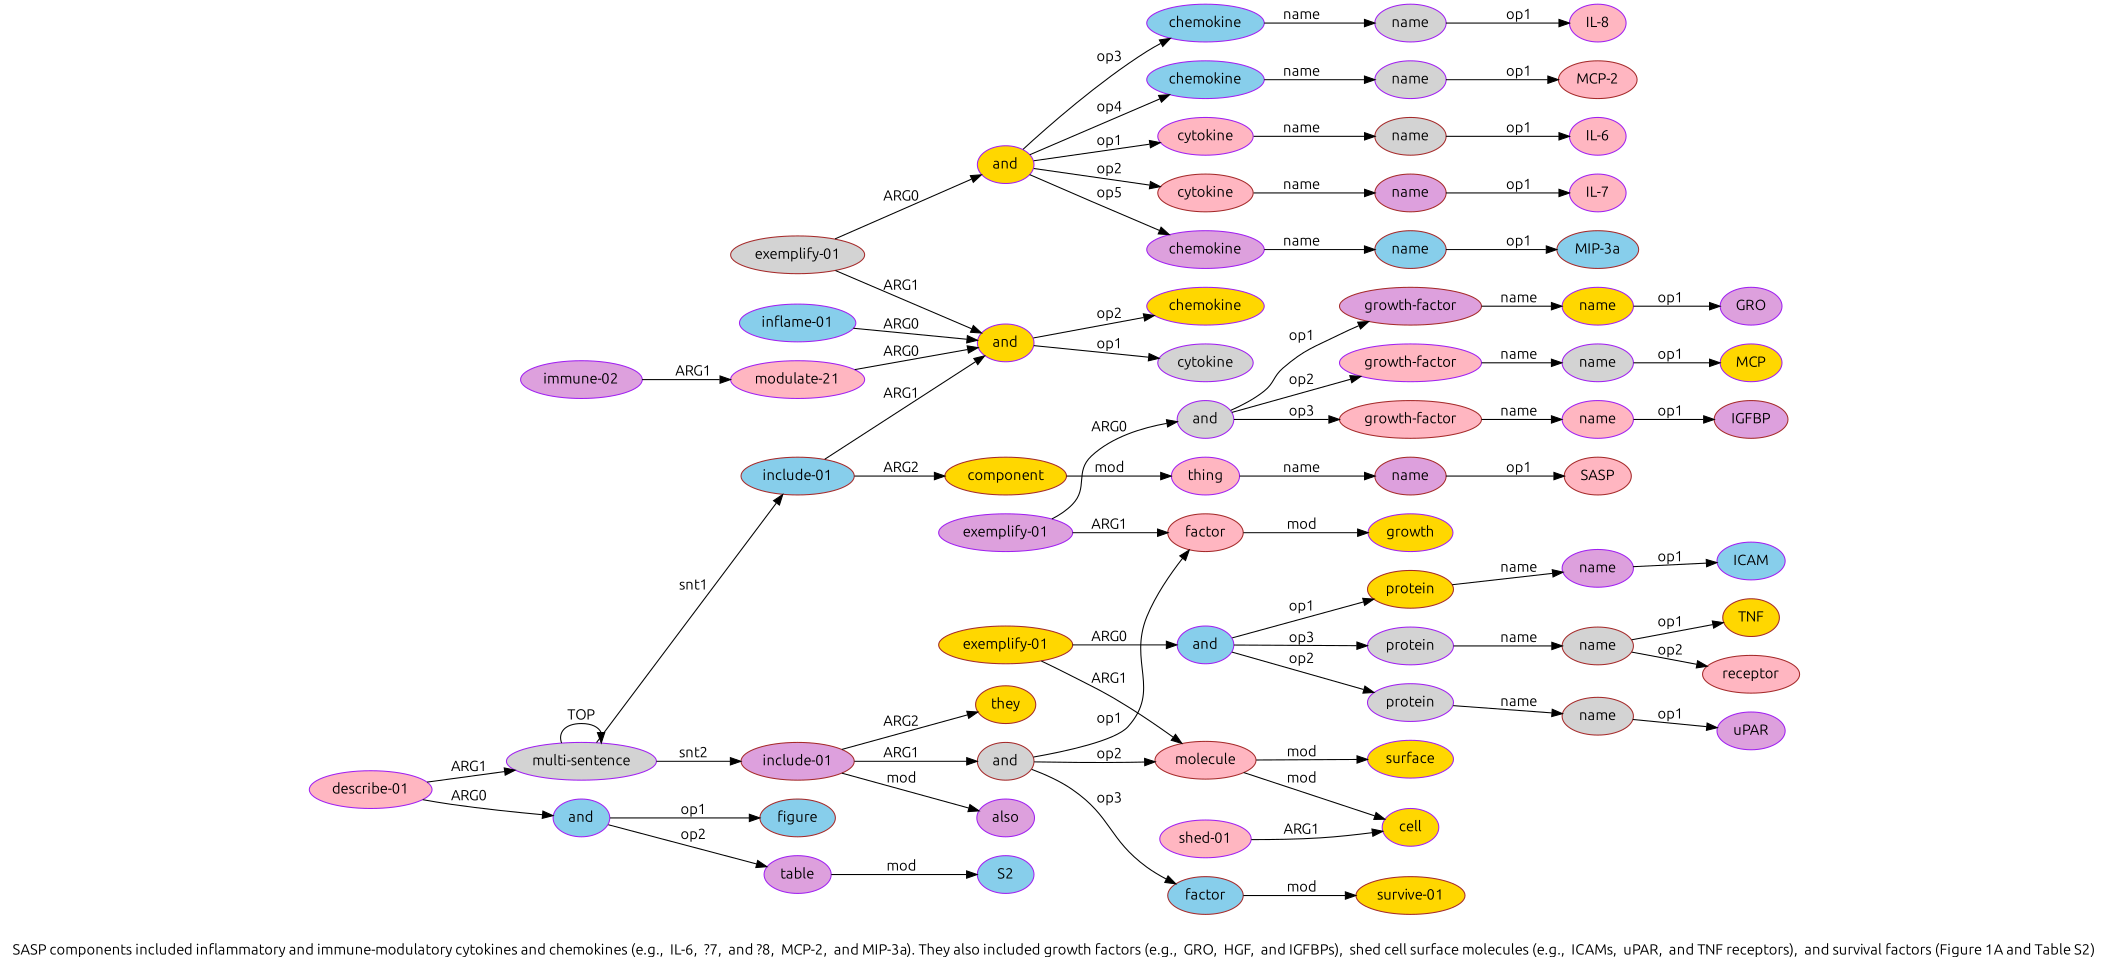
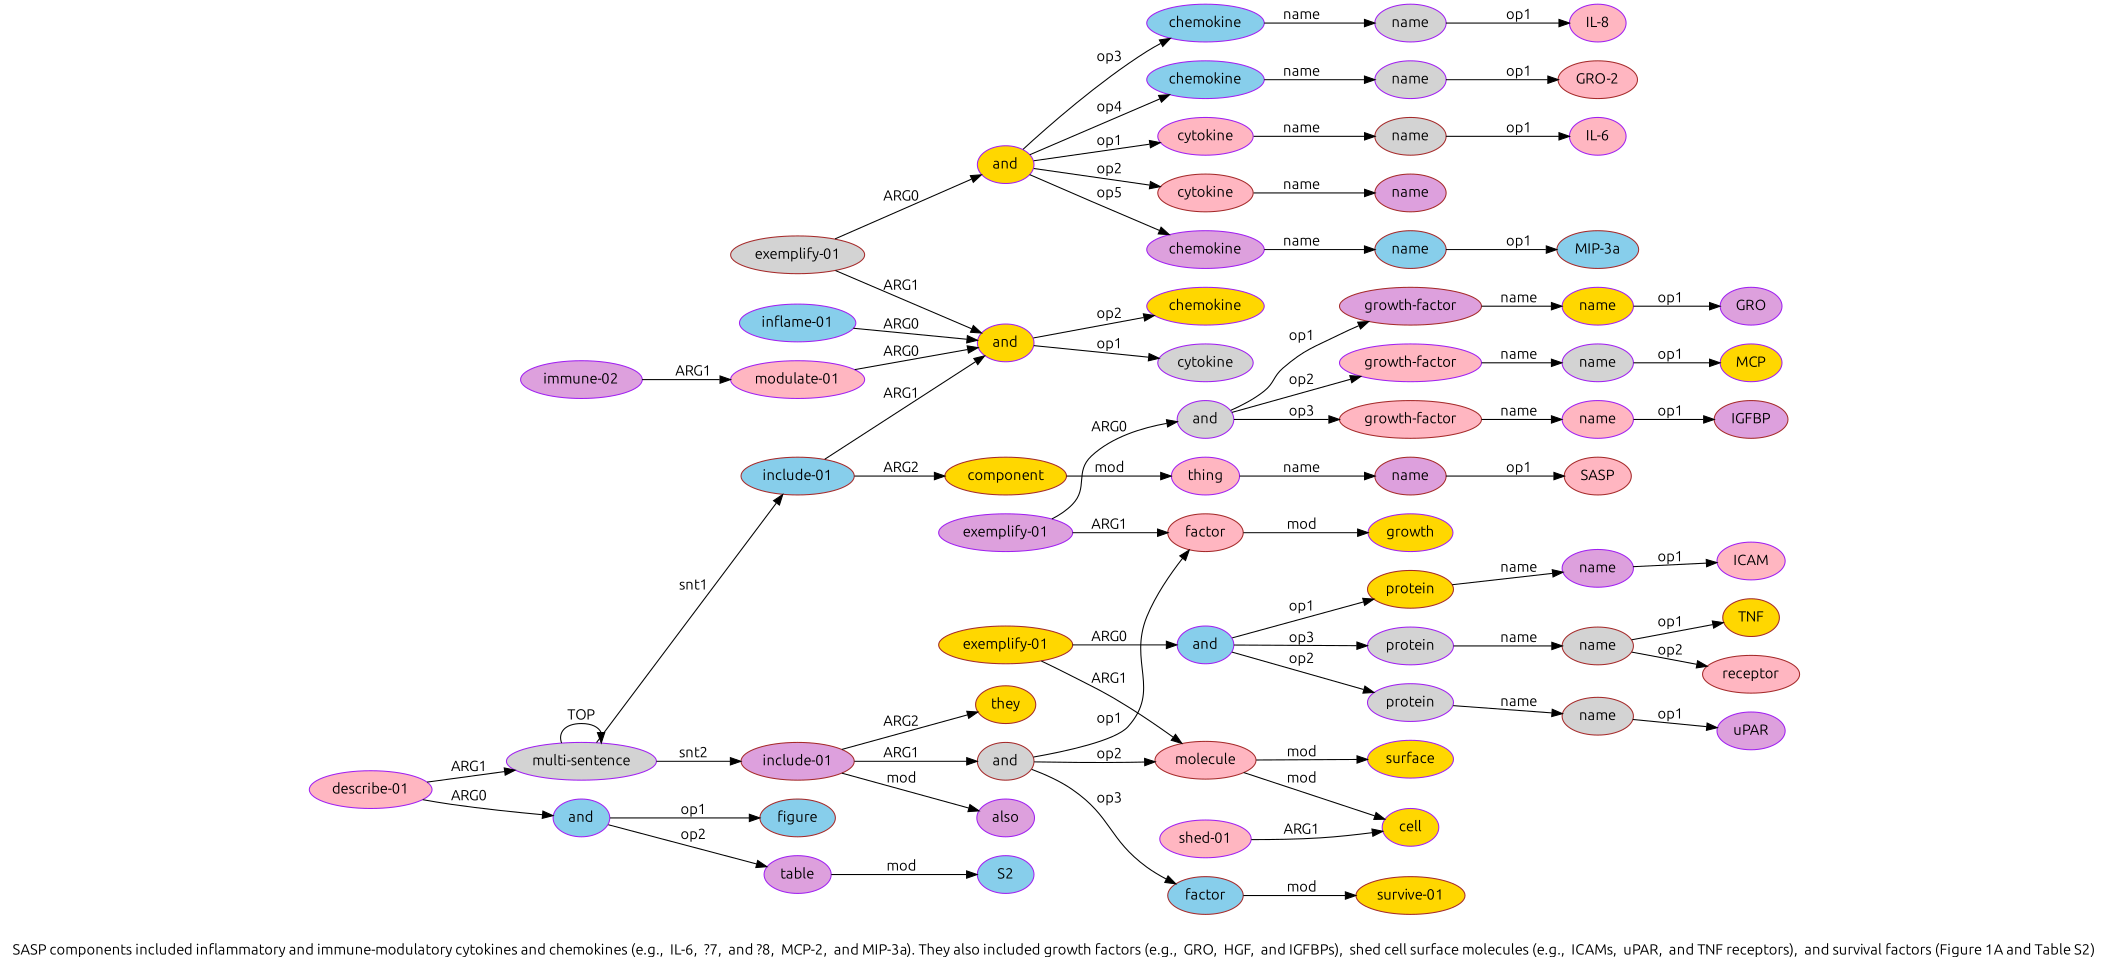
node "MCP-2": label "MCP-2" -> "GRO-2"
node "IL-7": removed
node "modulate-21": label "modulate-21" -> "modulate-01"
node "ICAM": fillcolor skyblue -> lightpink
